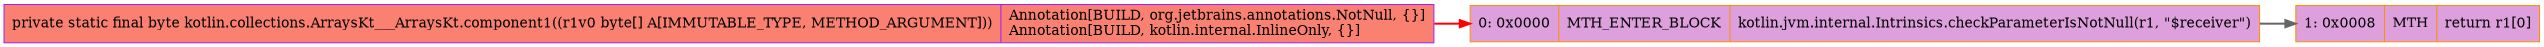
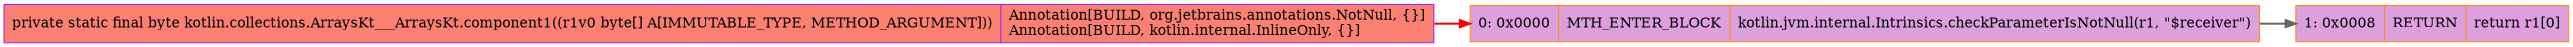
node "1: 0x0008": text "MTH" -> "RETURN"
